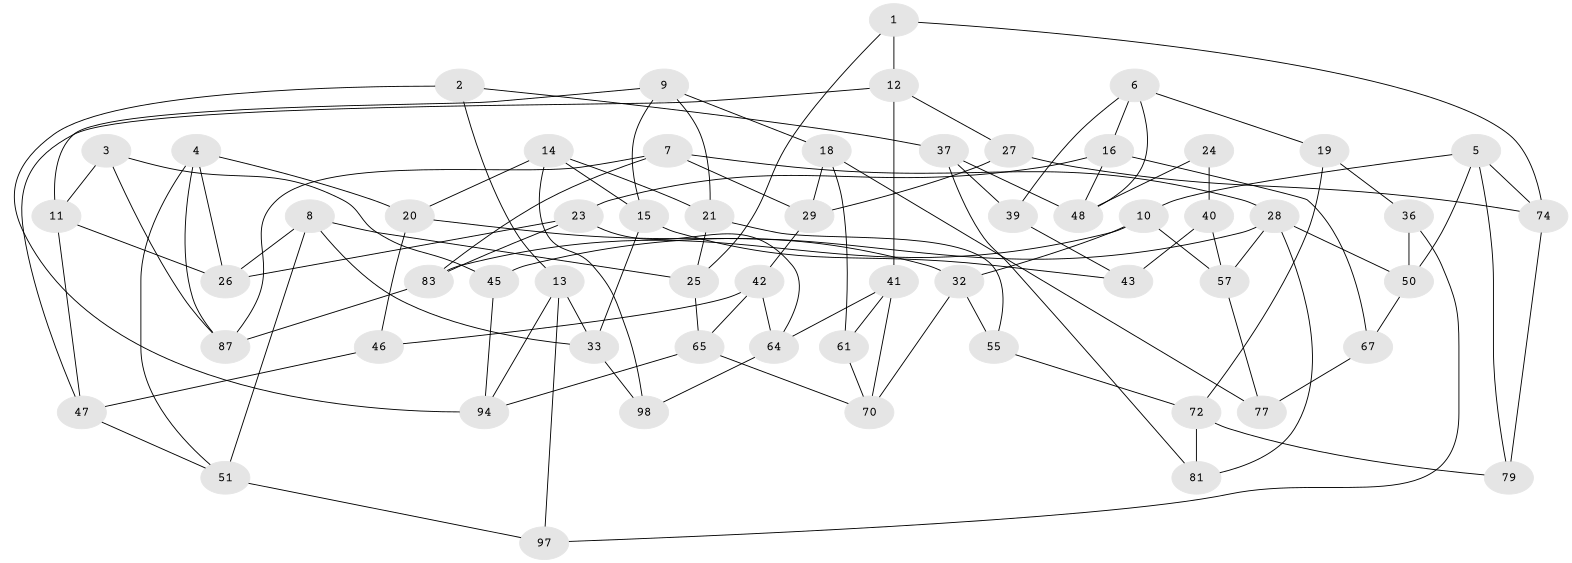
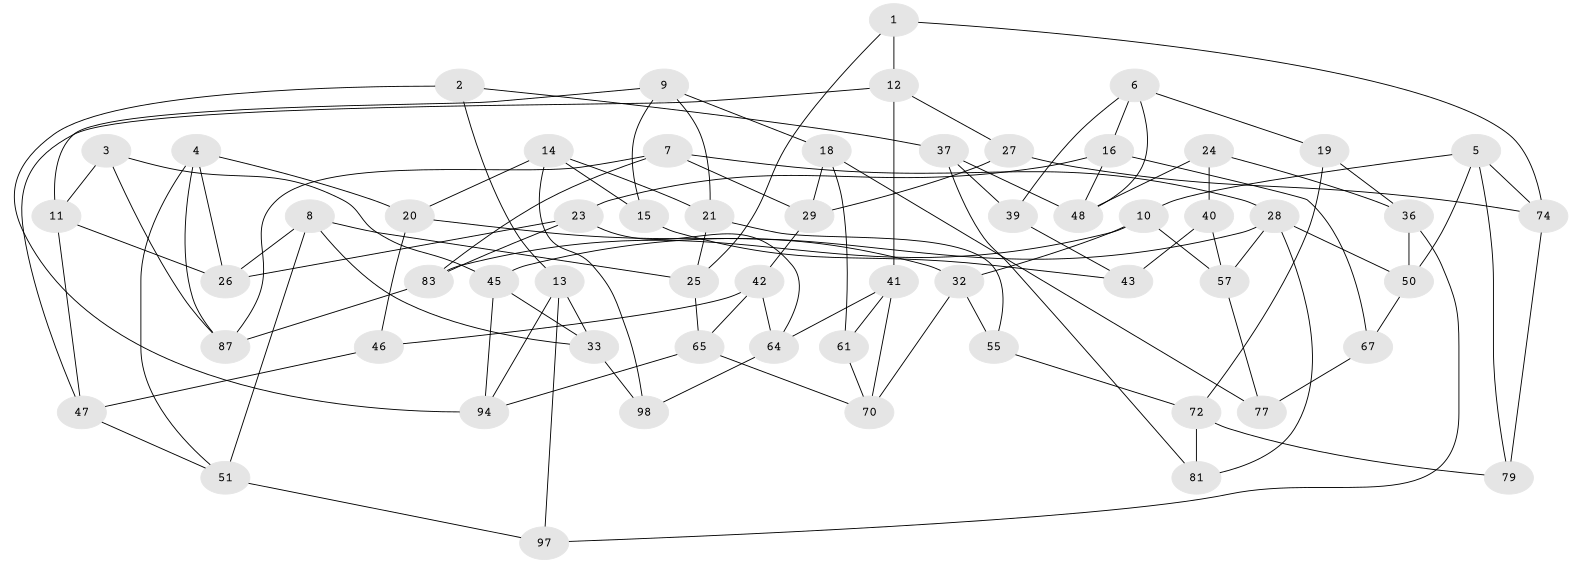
edge "24" -- "36": added
edge "15" -- "33": now "45" -- "33"
